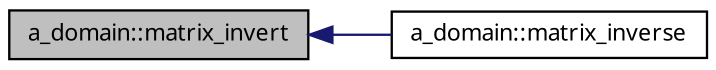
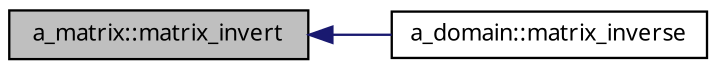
node "a_domain::matrix_invert": label "a_domain::matrix_invert" -> "a_matrix::matrix_invert"
